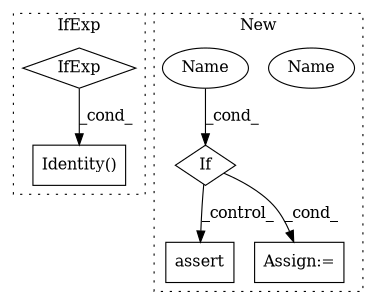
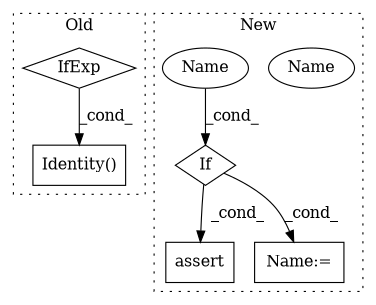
cluster "IfExp": label "IfExp" -> "Old"
edge "If" -> "assert": label "_control_" -> "_cond_"
node "Assign:=": label "Assign:=" -> "Name:="
